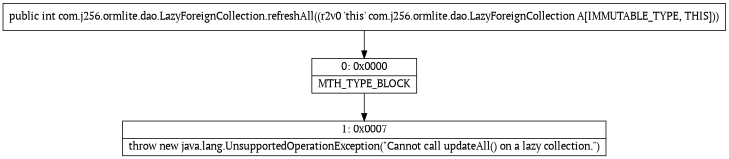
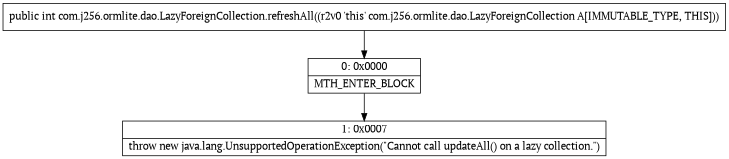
node "0: 0x0000": text "MTH_TYPE_BLOCK" -> "MTH_ENTER_BLOCK"
